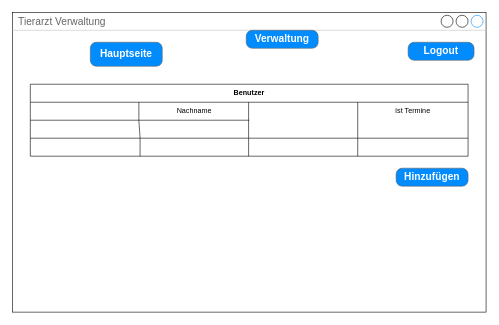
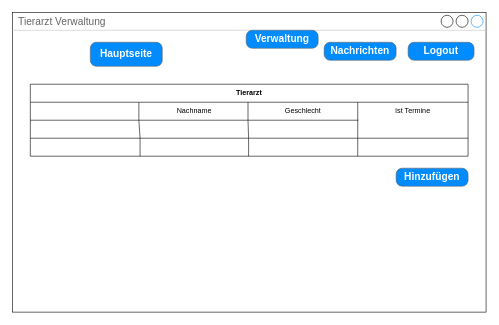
node "Nachrichten": added
node "Benutzer": label "Benutzer" -> "Tierarzt"
node "Geschlecht": added
